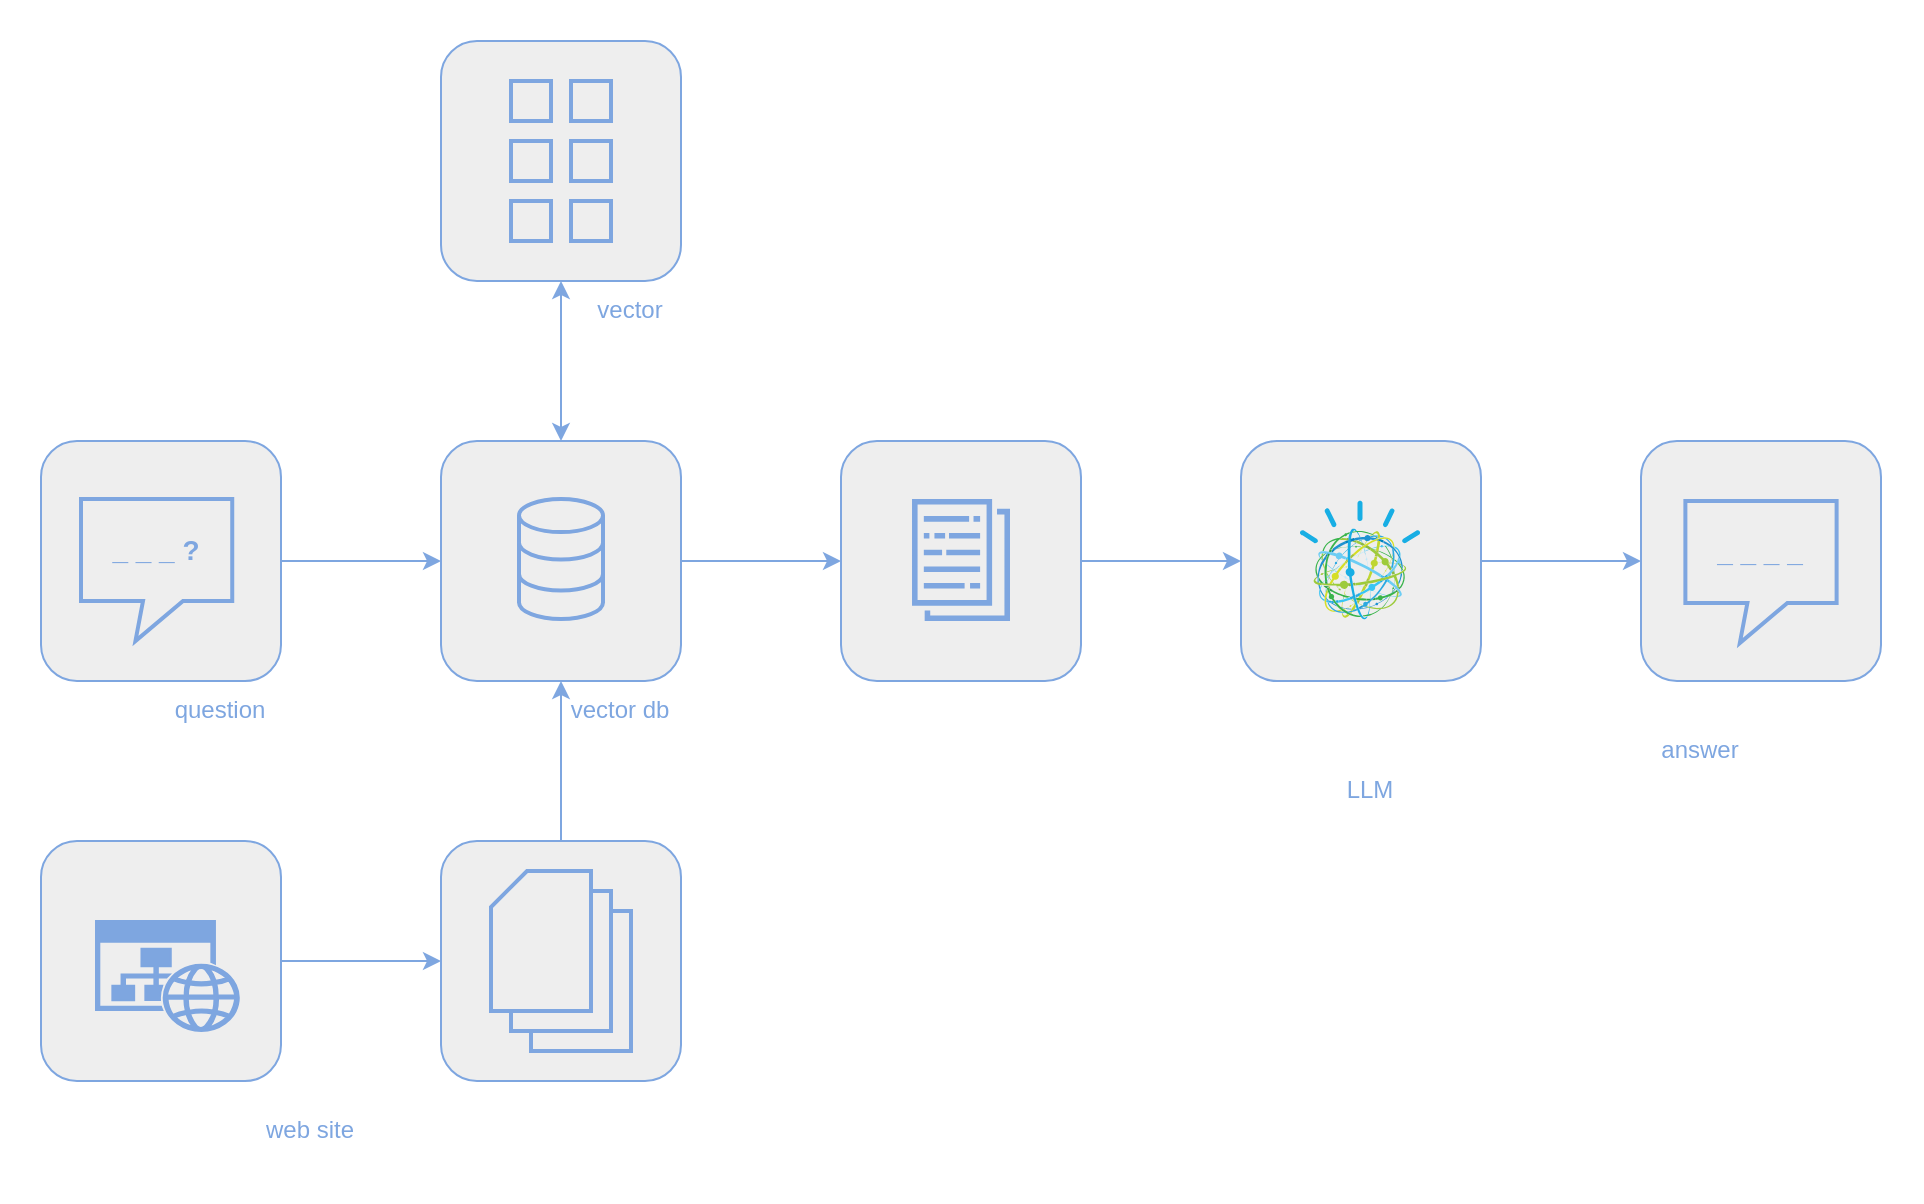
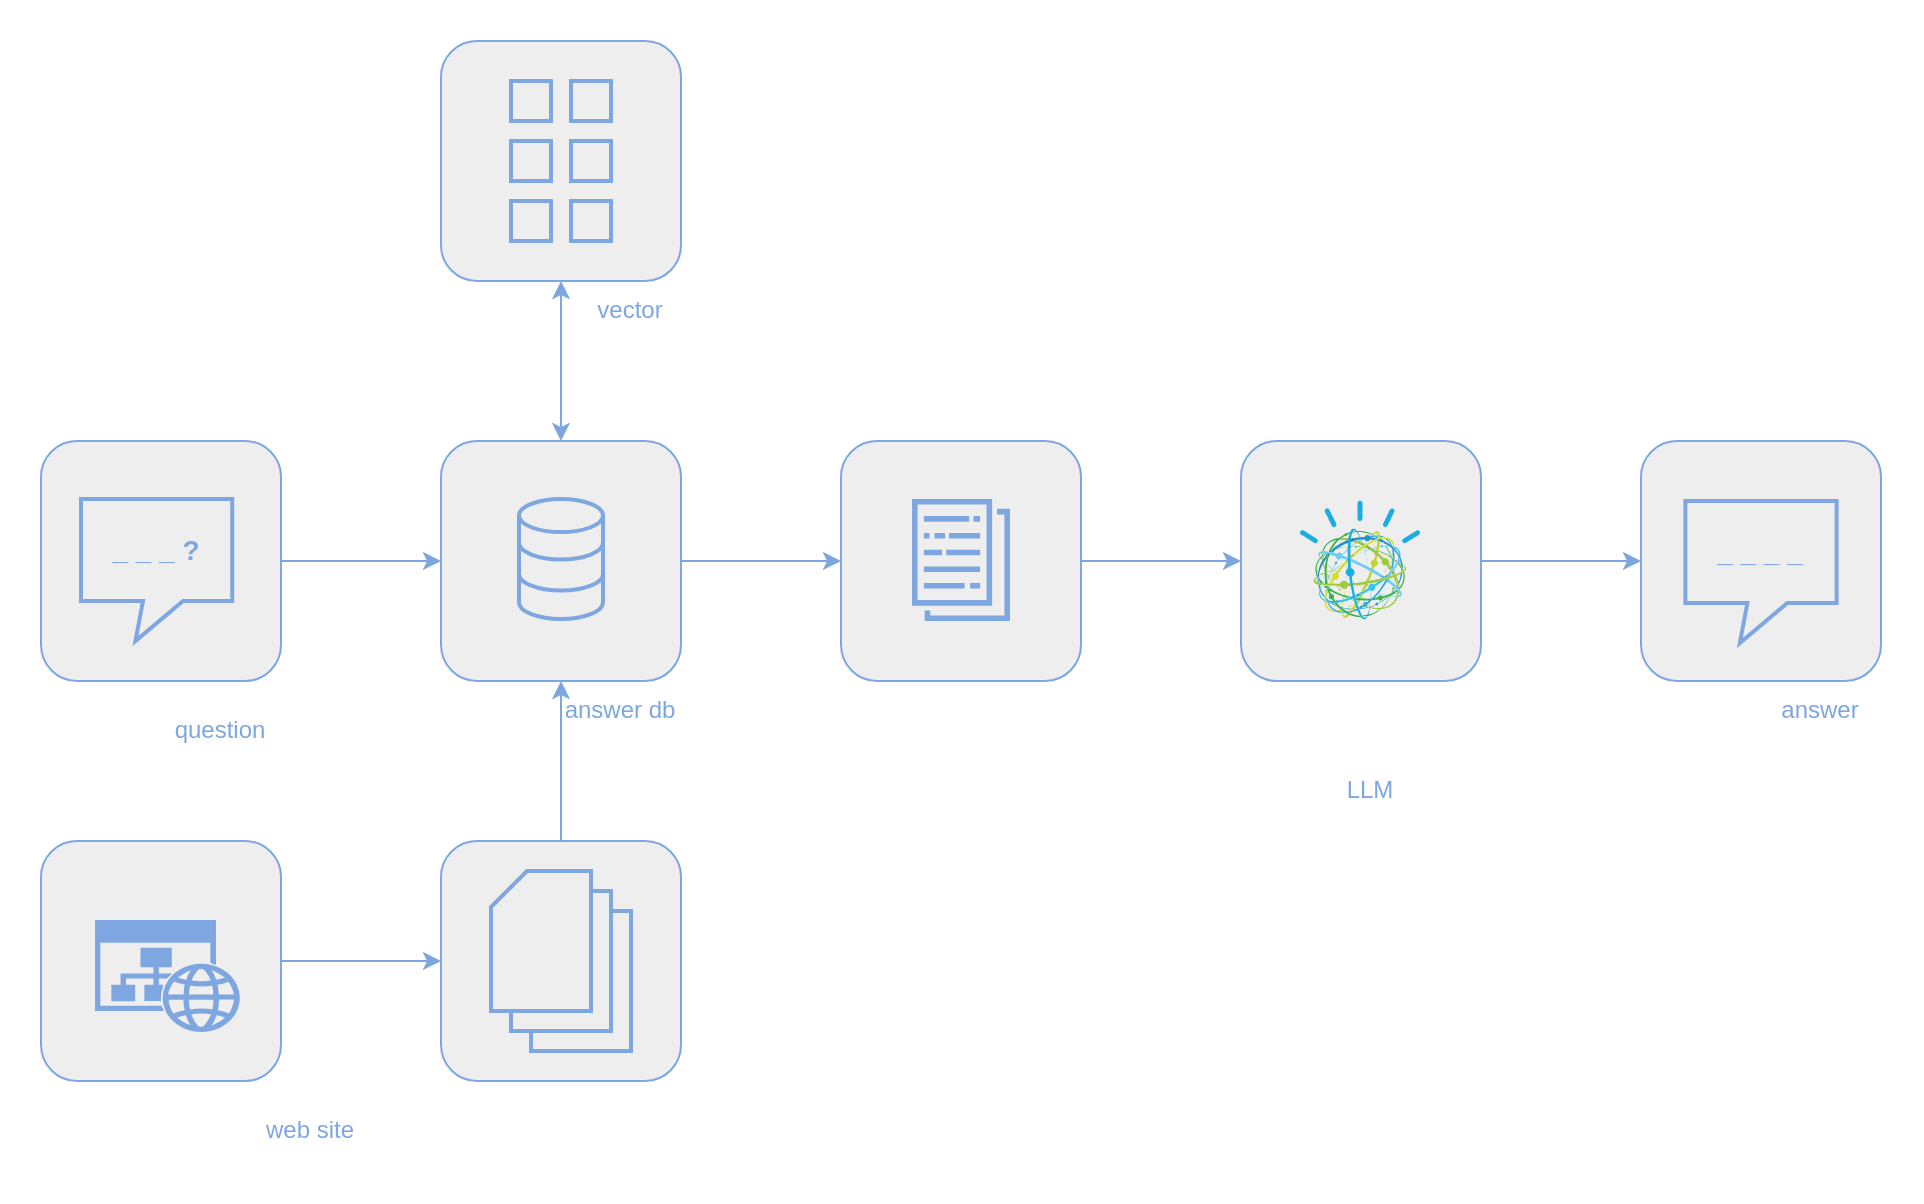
node "question": moved (221, 711) -> (221, 731)
node "vector db": label "vector db" -> "answer db"
node "answer": moved (1701, 751) -> (1821, 711)
